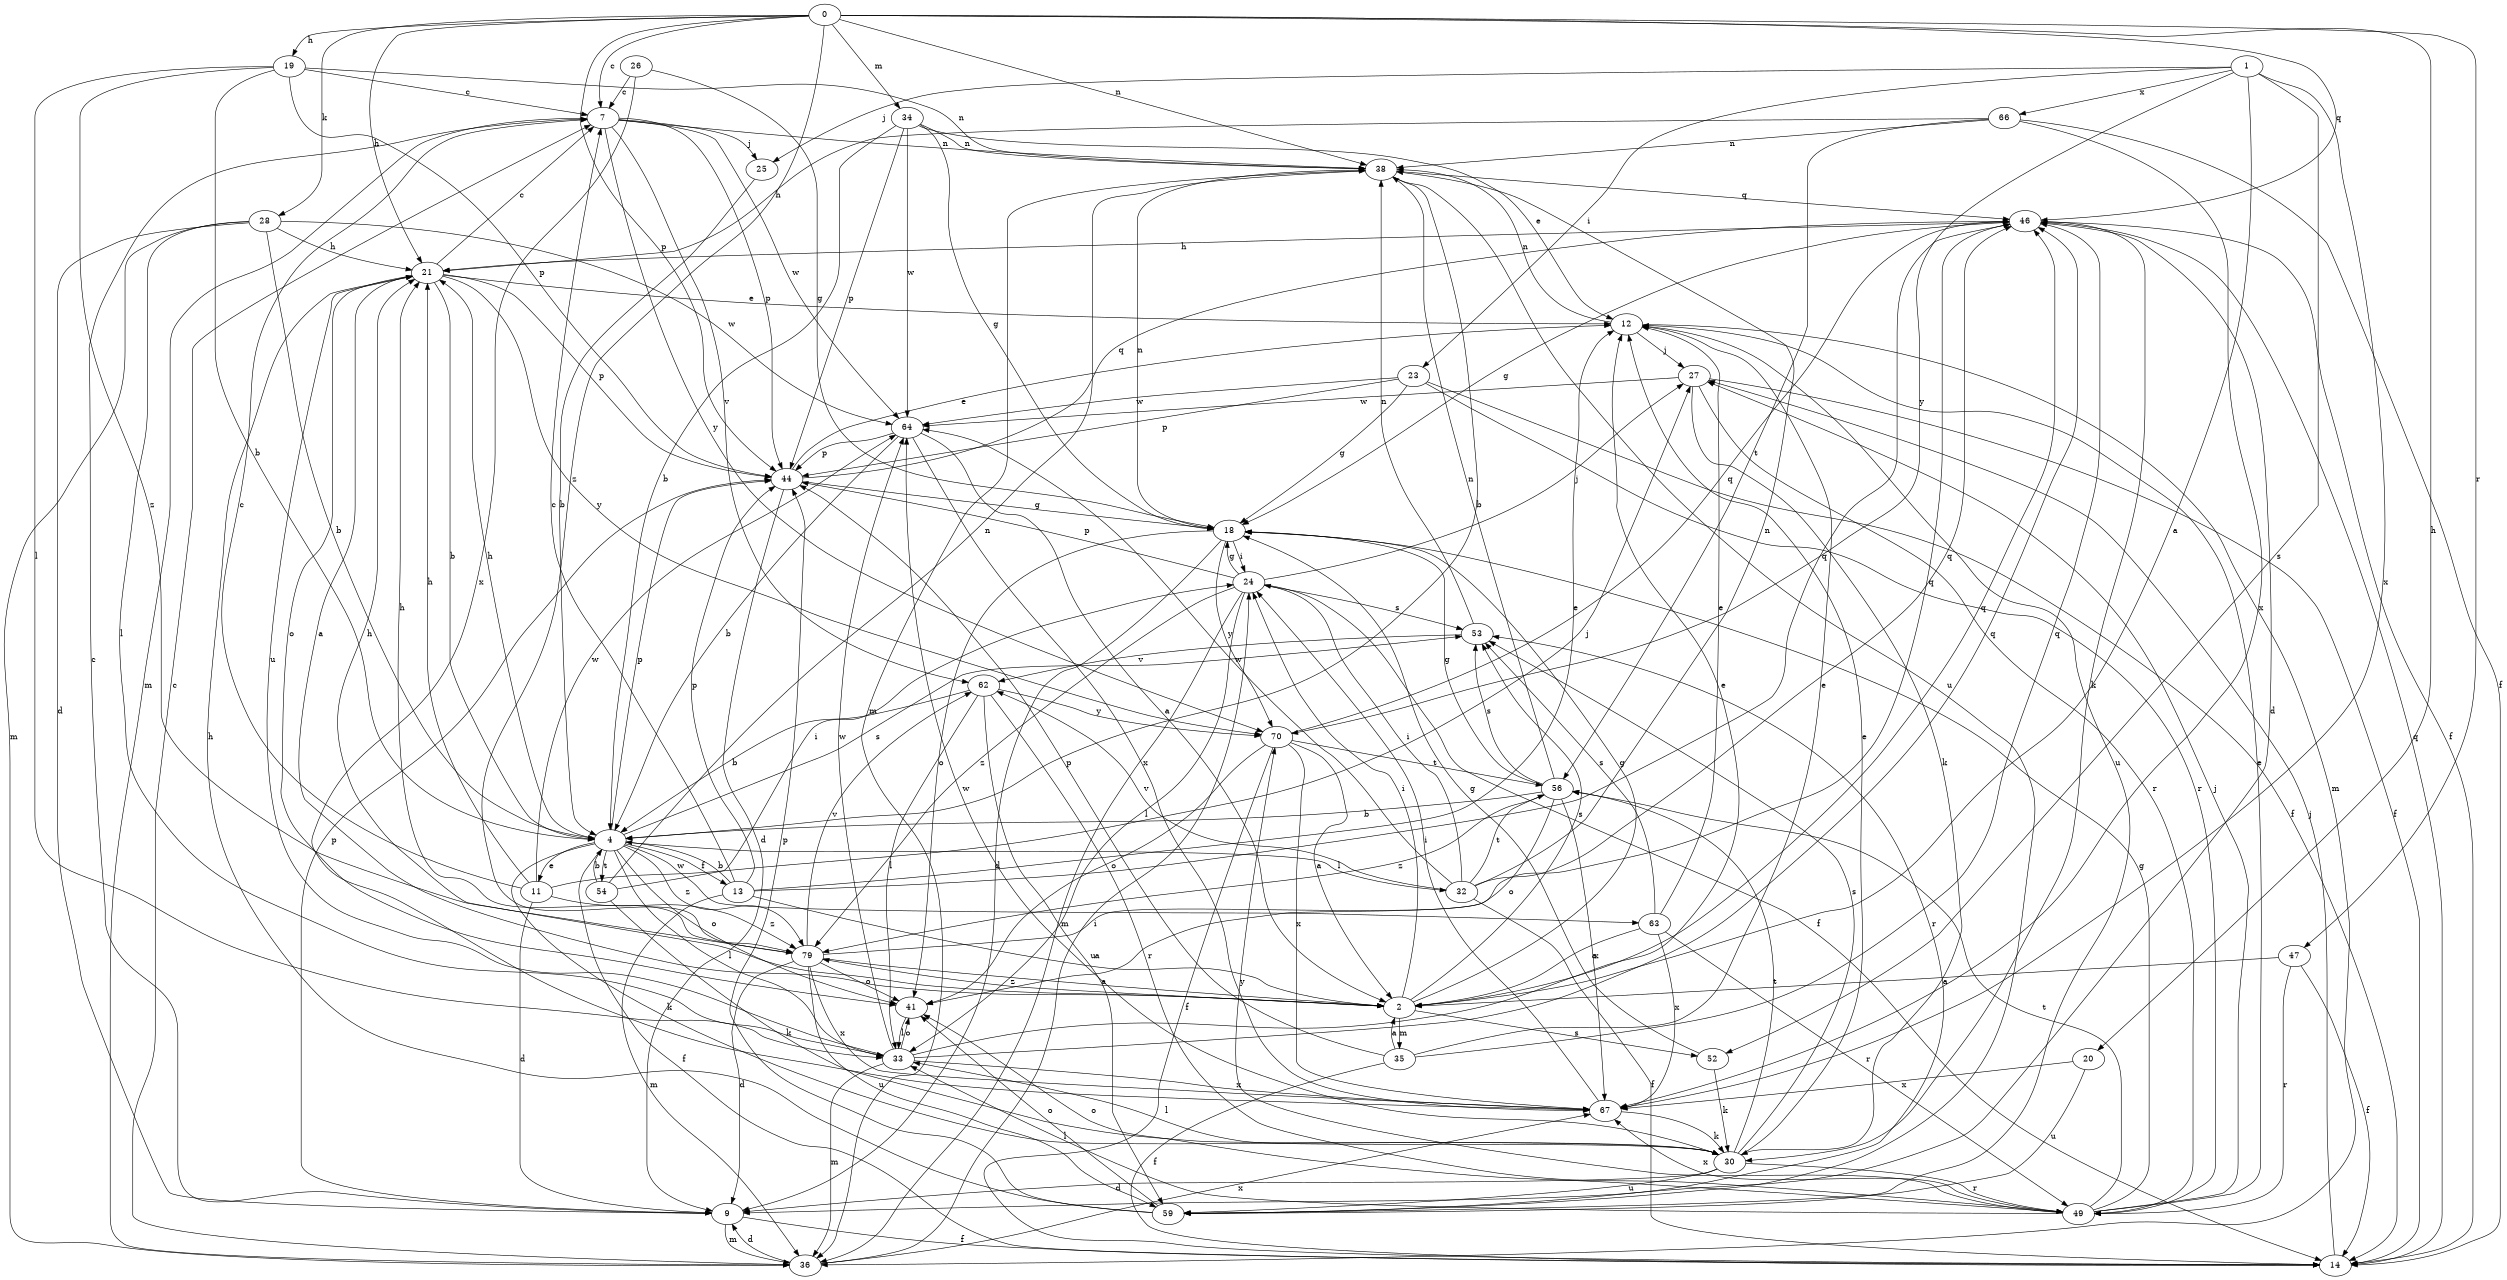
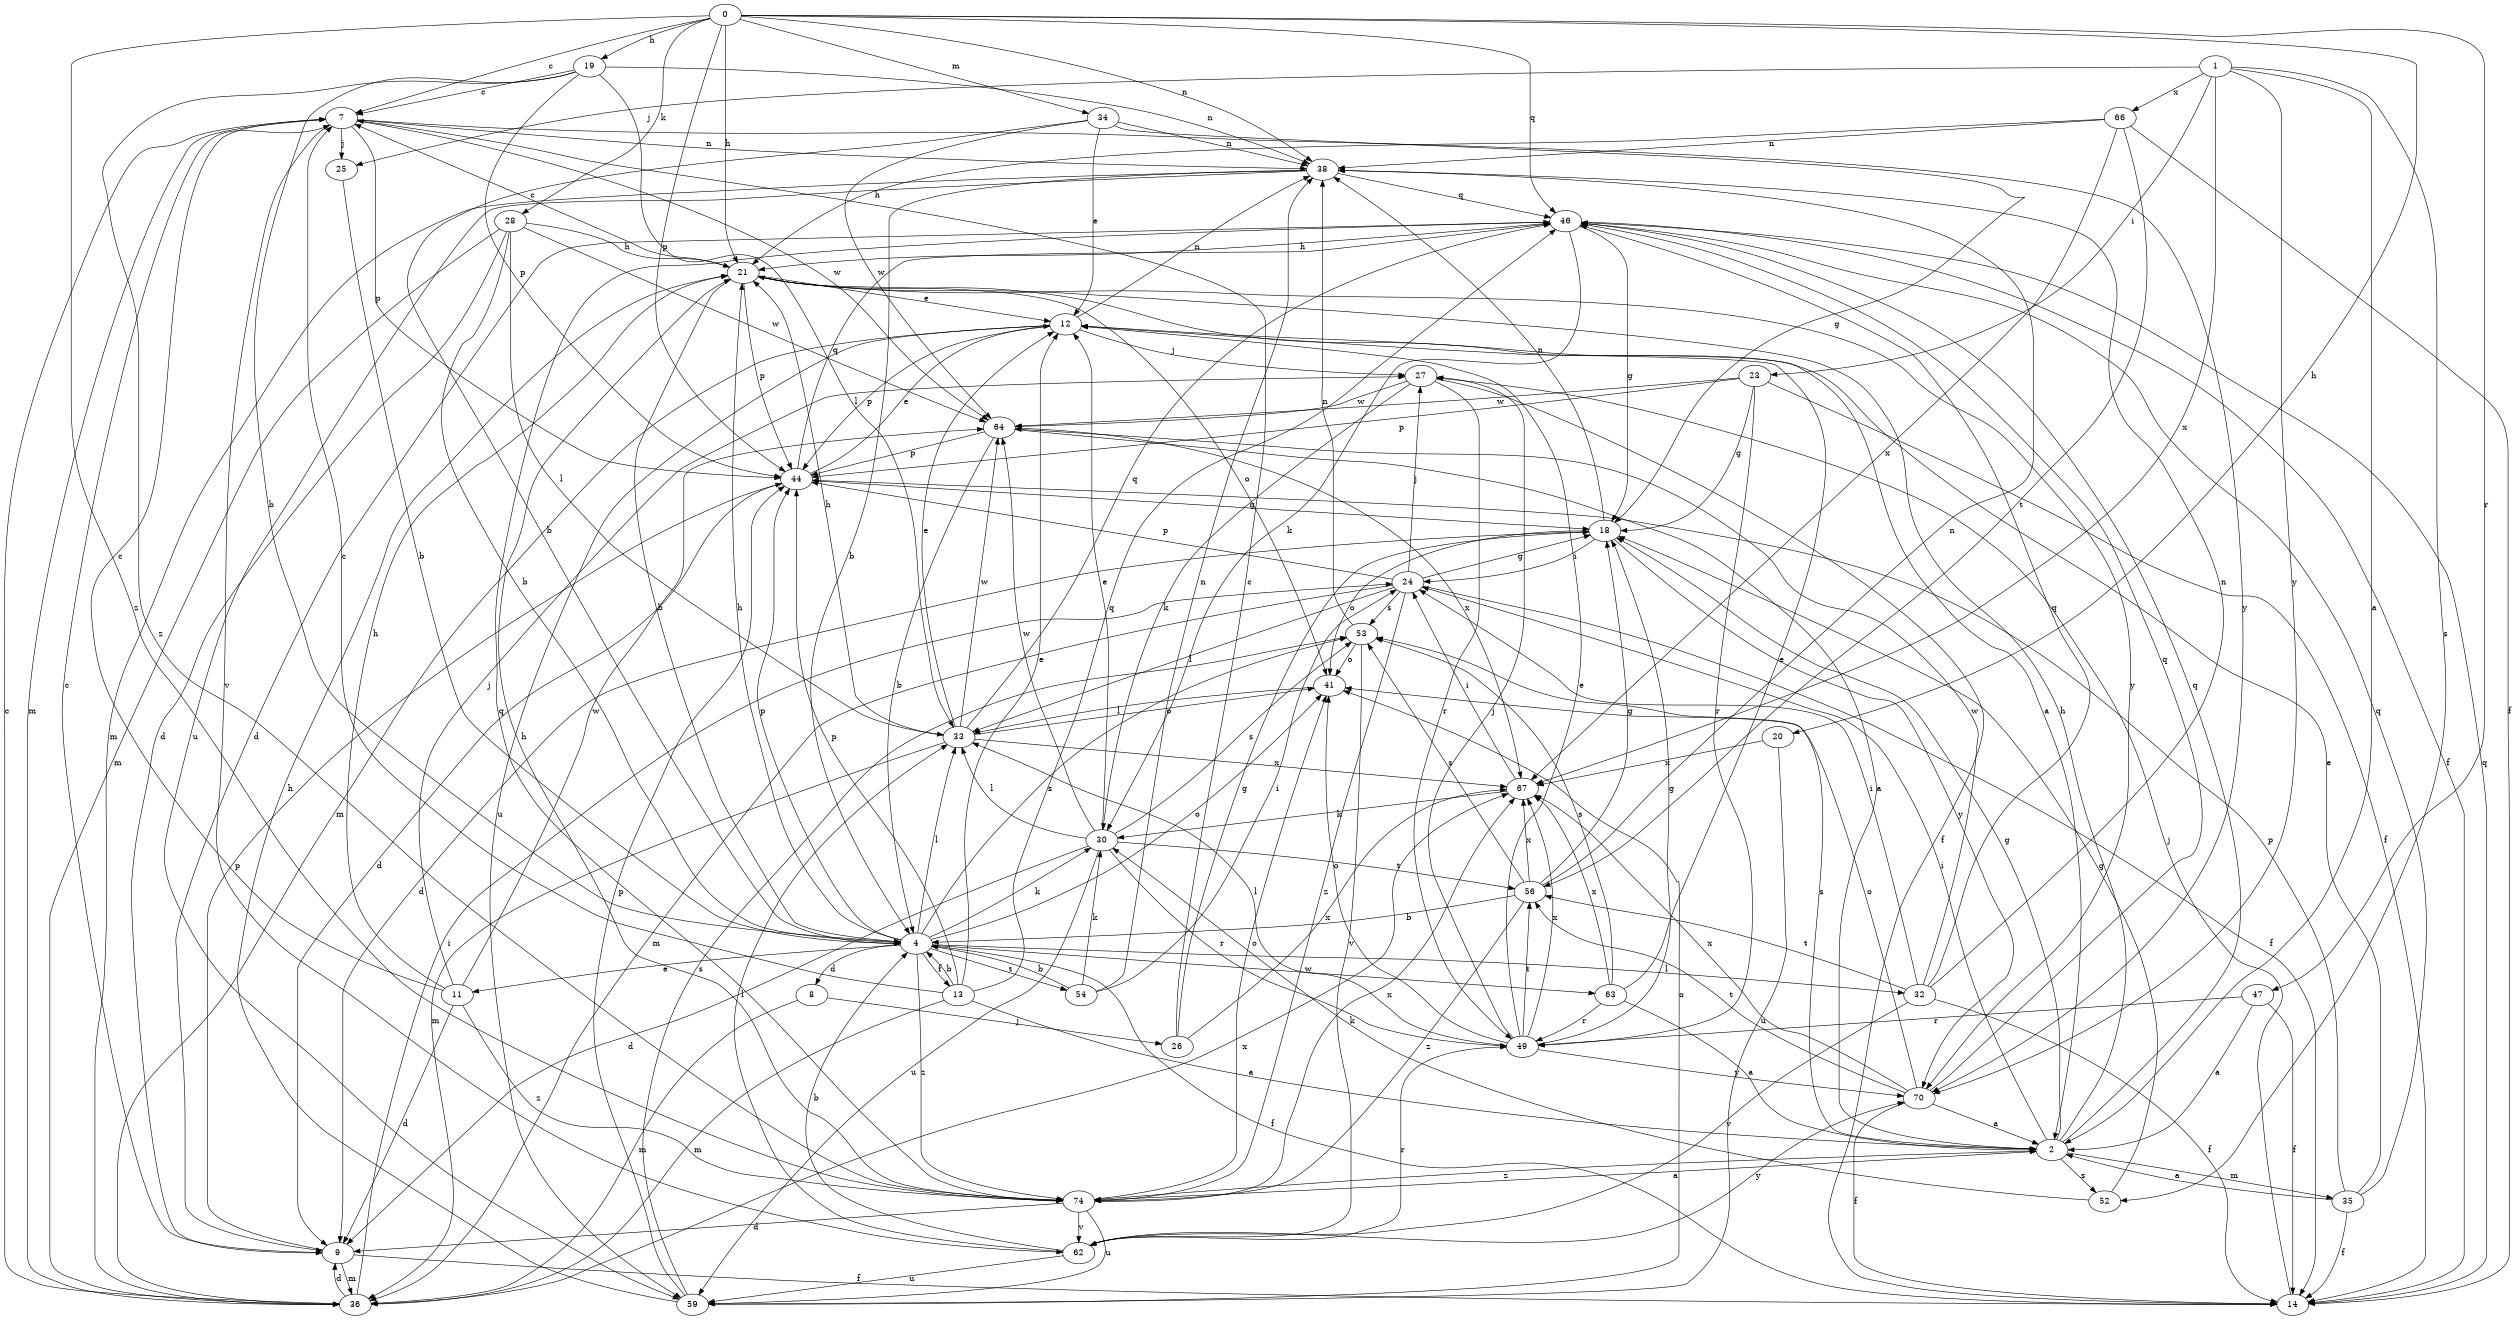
edge "34" -> "44": now "12" -> "44"
edge "33" -> "21": label "u" -> "h"
edge "56" -> "41": now "53" -> "41"
edge "59" -> "53": label "r" -> "s"
node "79": label "79" -> "74"
node "8": added
